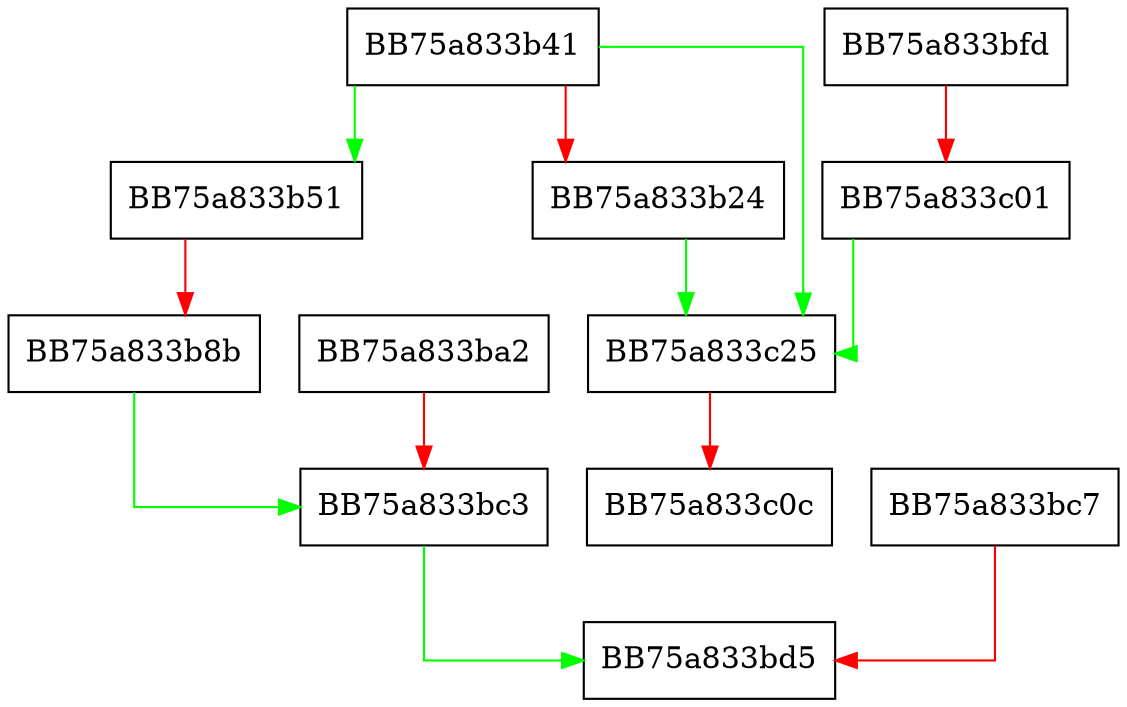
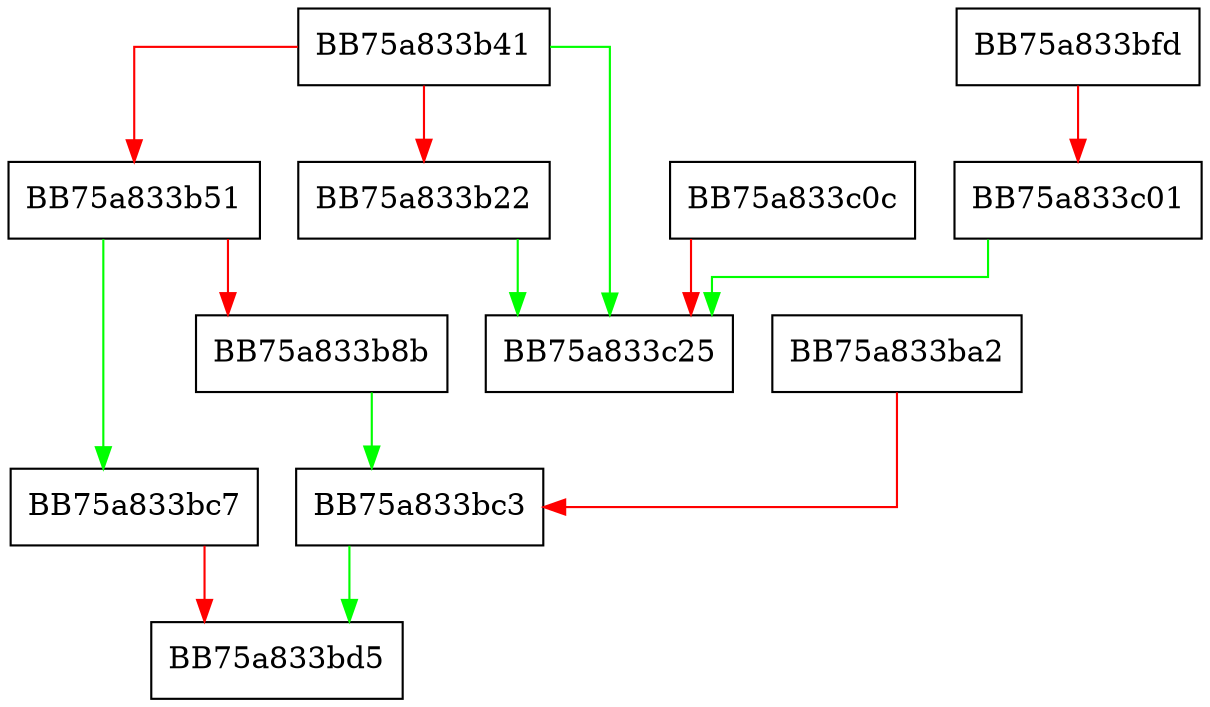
edge "BB75a833b41" -> "BB75a833b51": color green -> red
node "BB75a833b24": label "BB75a833b24" -> "BB75a833b22"
edge "BB75a833b51" -> "BB75a833bc7": added
edge "BB75a833c25" -> "BB75a833c0c": reversed
